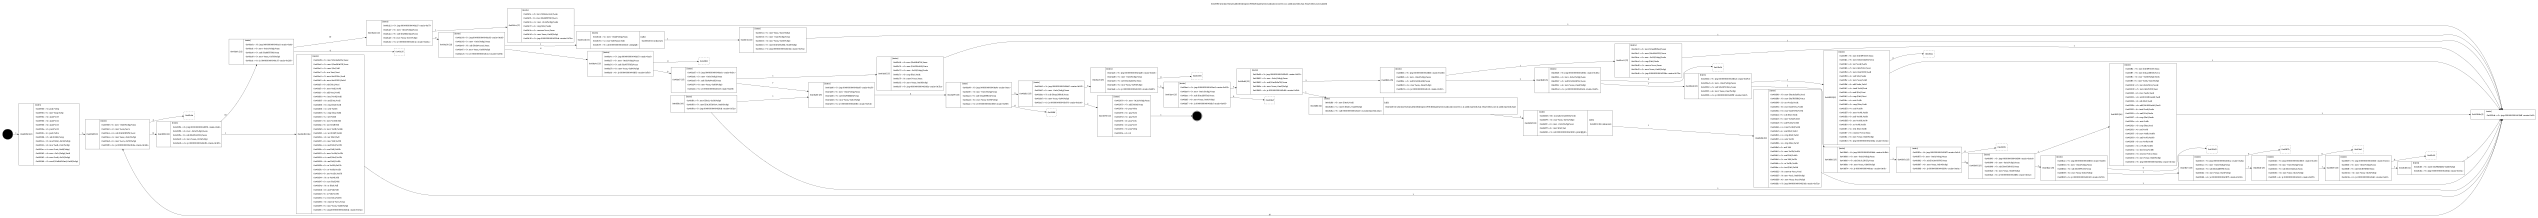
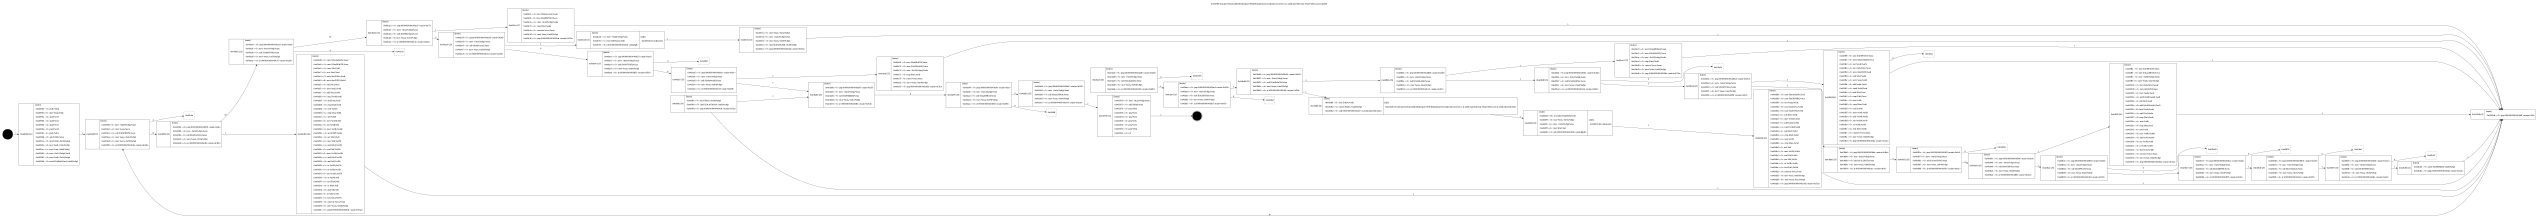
edge "0x401ab2 [25]" -> "0x401acb [25]": removed, label "5"
